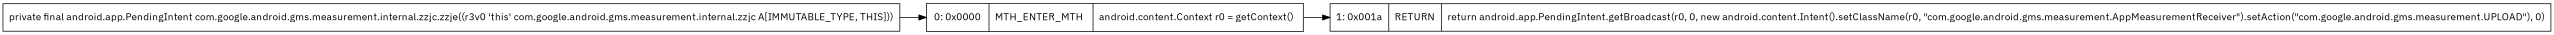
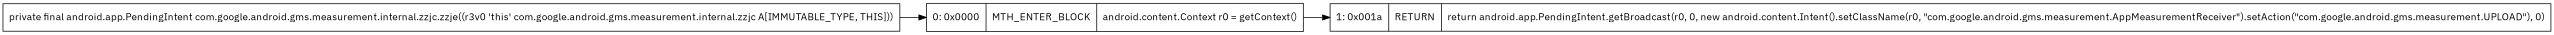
node "0: 0x0000": text "MTH_ENTER_MTH" -> "MTH_ENTER_BLOCK"
